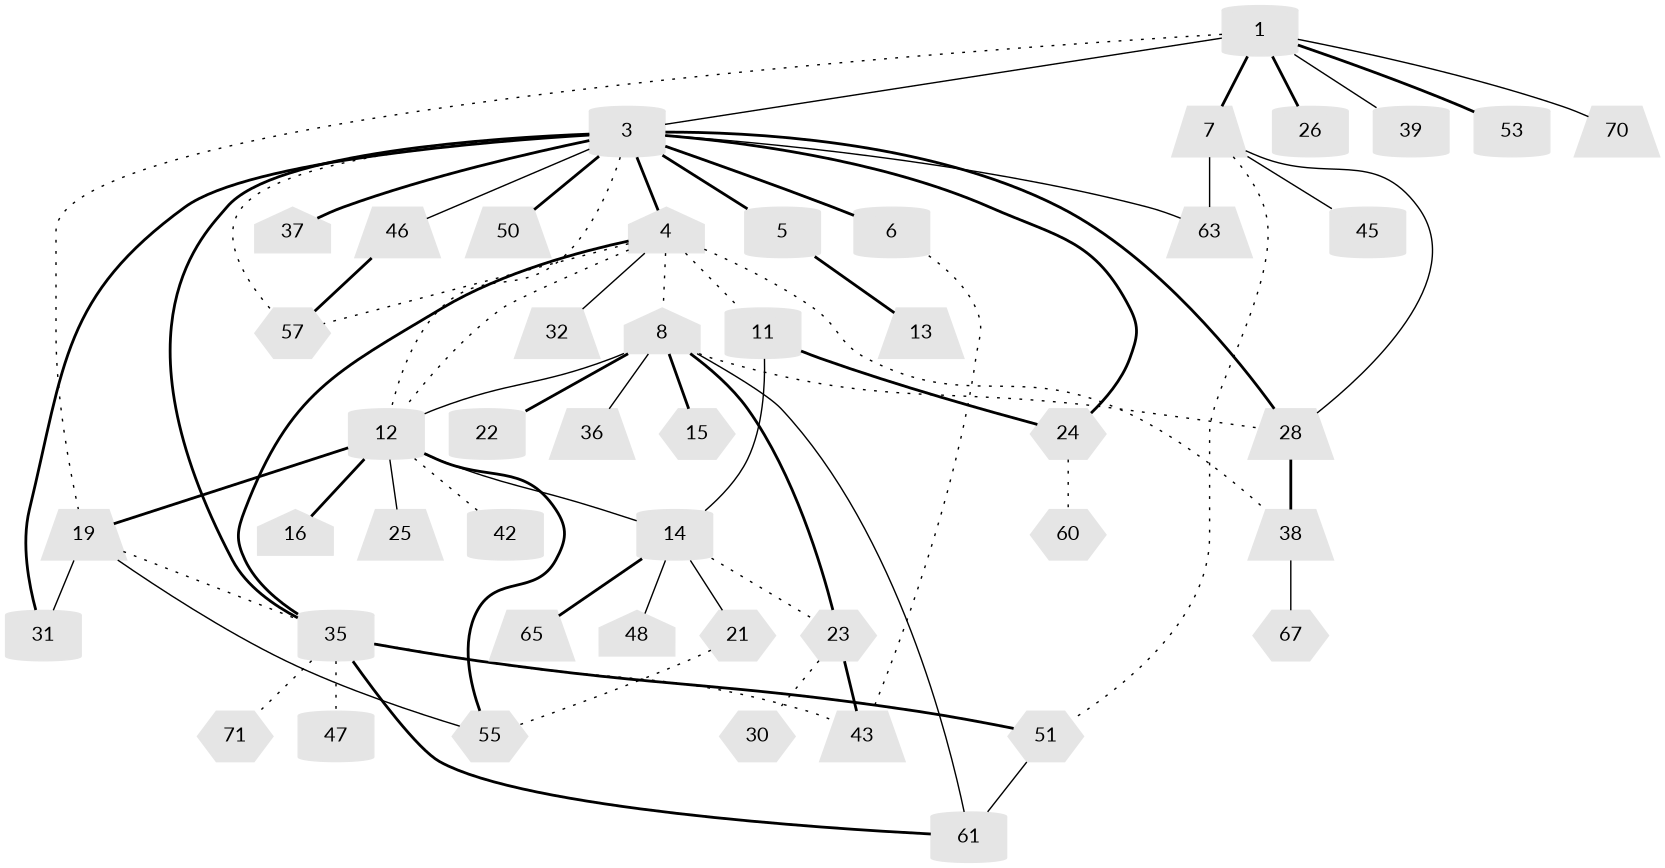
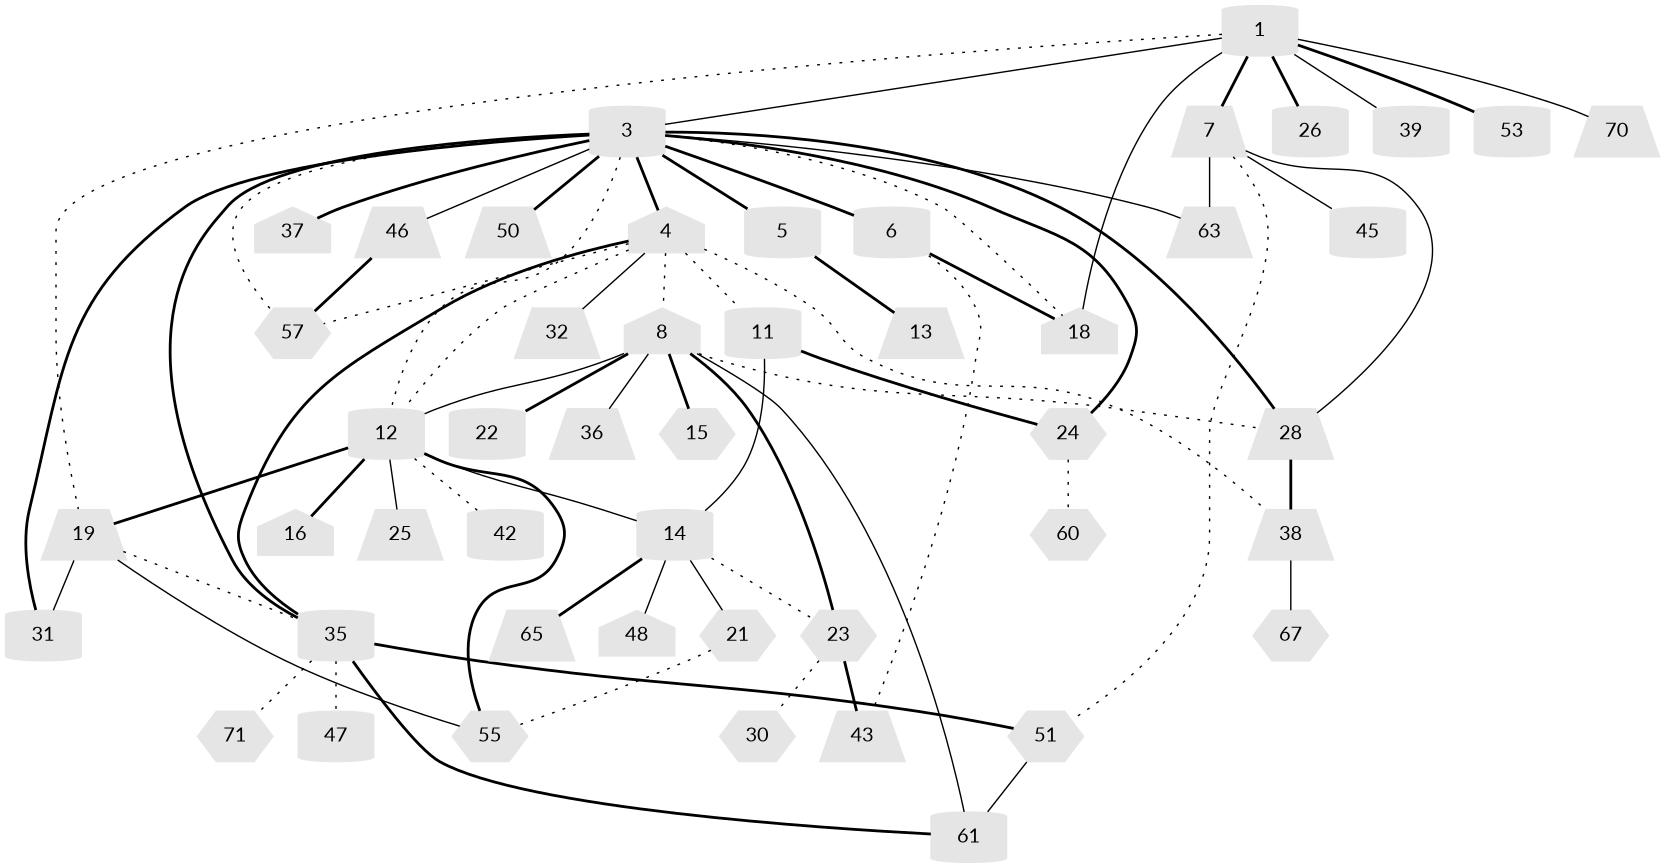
node "18": added
edge "35" -- "43": removed
